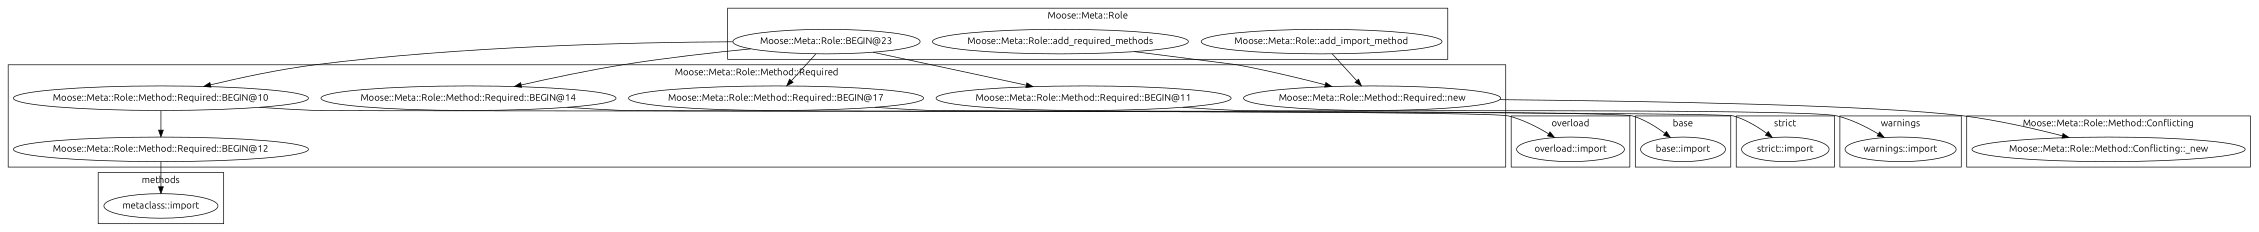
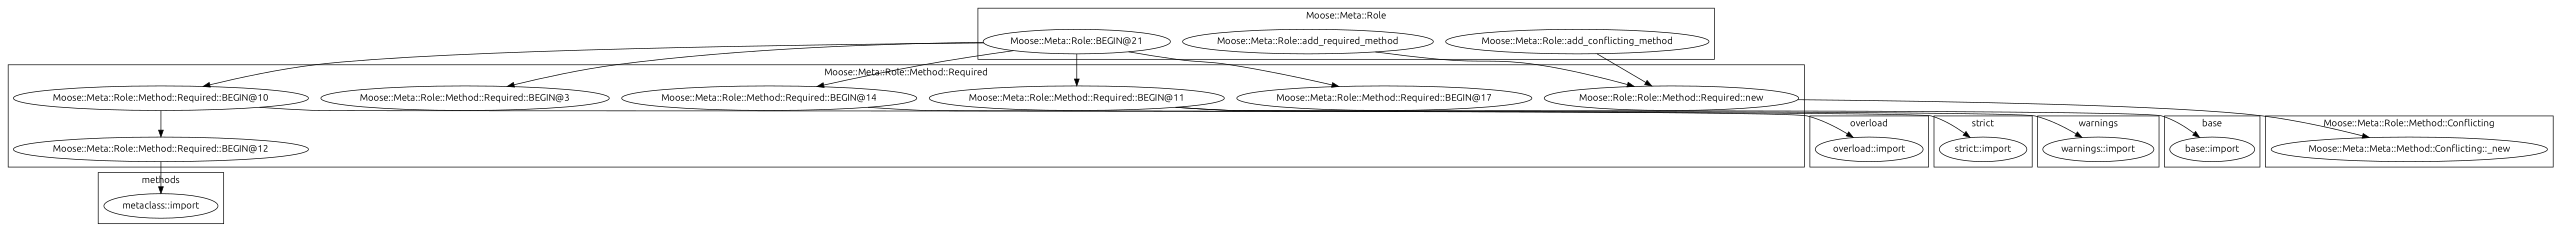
node "Moose::Meta::Role::BEGIN@23": label "Moose::Meta::Role::BEGIN@23" -> "Moose::Meta::Role::BEGIN@21"
node "Moose::Meta::Role::add_required_methods": label "Moose::Meta::Role::add_required_methods" -> "Moose::Meta::Role::add_required_method"
node "Moose::Meta::Role::add_import_method": label "Moose::Meta::Role::add_import_method" -> "Moose::Meta::Role::add_conflicting_method"
node "Moose::Meta::Role::Method::Required::BEGIN@3": added
node "Moose::Meta::Role::Method::Required::new": label "Moose::Meta::Role::Method::Required::new" -> "Moose::Role::Role::Method::Required::new"
edge "Moose::Meta::Role::Method::Required::BEGIN@17" -> "base::import": now "Moose::Meta::Role::Method::Required::BEGIN@11" -> "base::import"
node "Moose::Meta::Role::Method::Conflicting::_new": label "Moose::Meta::Role::Method::Conflicting::_new" -> "Moose::Meta::Meta::Method::Conflicting::_new"
